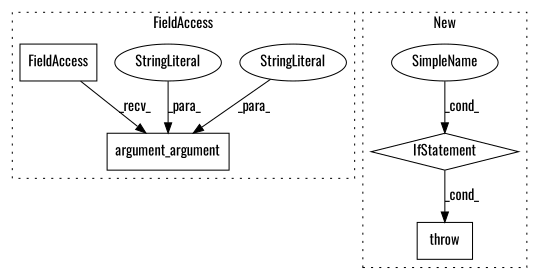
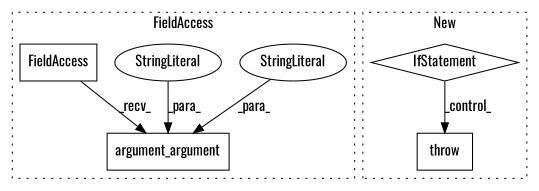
node "SimpleName": removed
edge "IfStatement" -> "throw": label "_cond_" -> "_control_"
